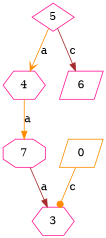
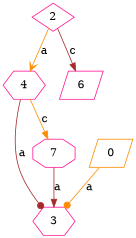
node "5": label "5" -> "2"
edge "4" -> "7": label "a" -> "c"
edge "4" -> "3": added, label "a"
edge "0" -> "3": label "c" -> "a"
